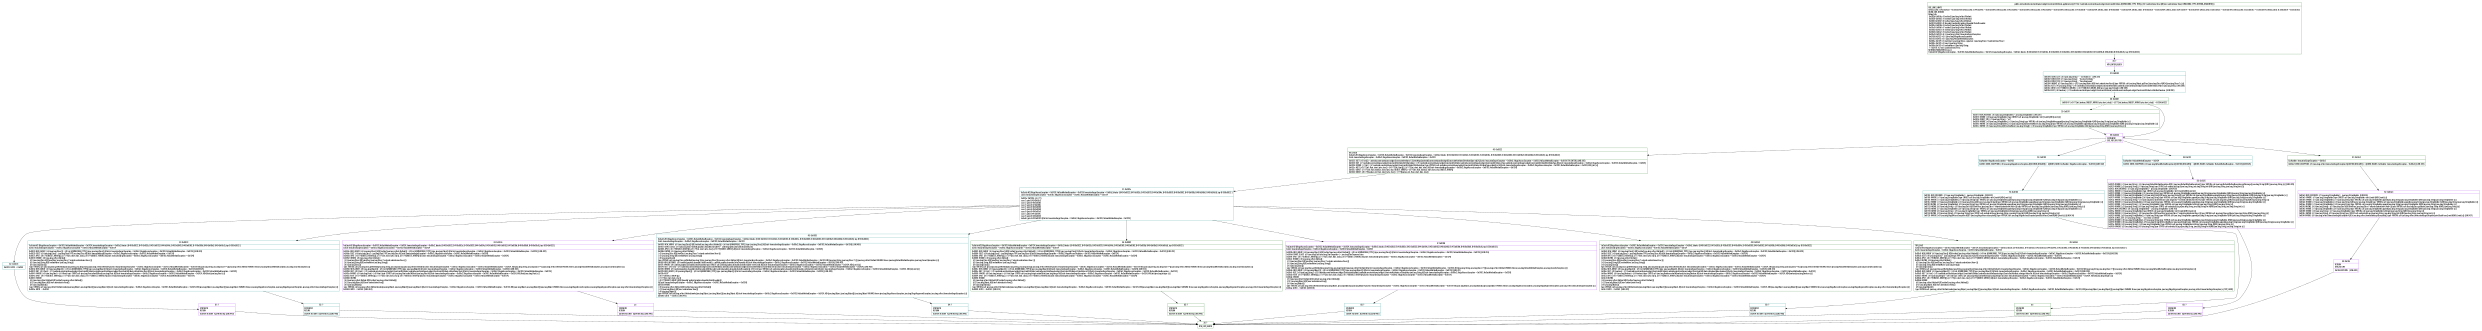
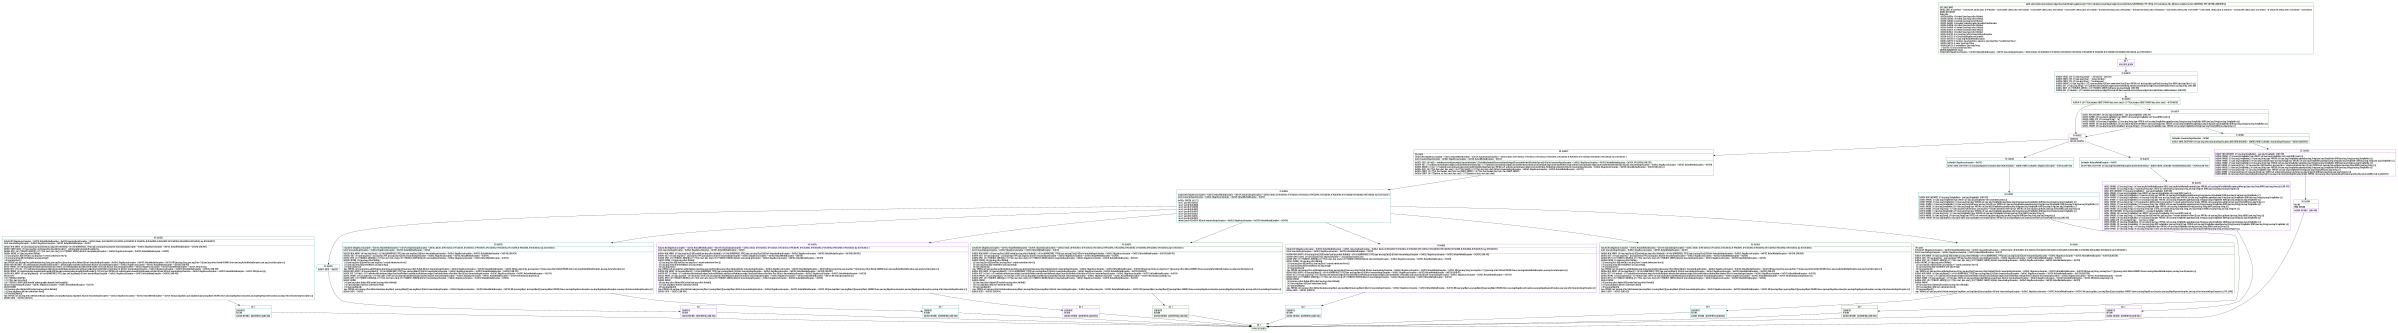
edge "59: 0x0022" -> "51: 0x00e2": now "39: 0x0011" -> "51: 0x00e2"
edge "41: 0x002e" -> "45: 0x0065": removed
